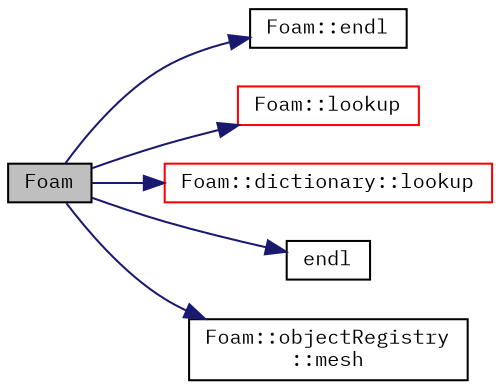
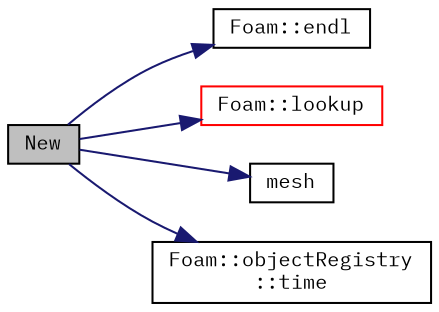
node "Foam": label "Foam" -> "New"
node "Foam::dictionary::lookup": removed
node "endl": label "endl" -> "mesh"
node "Foam::objectRegistry ::mesh": label "Foam::objectRegistry ::mesh" -> "Foam::objectRegistry ::time"
